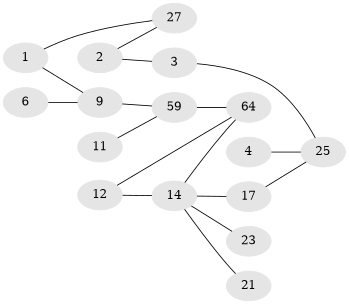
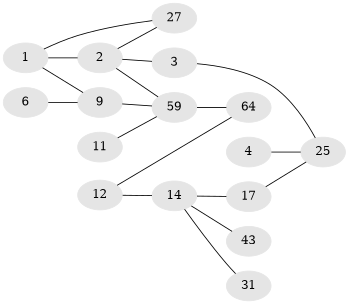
edge "1" -- "2": added
edge "2" -- "59": added
edge "64" -- "14": removed
node "23": label "23" -> "43"
node "21": label "21" -> "31"
